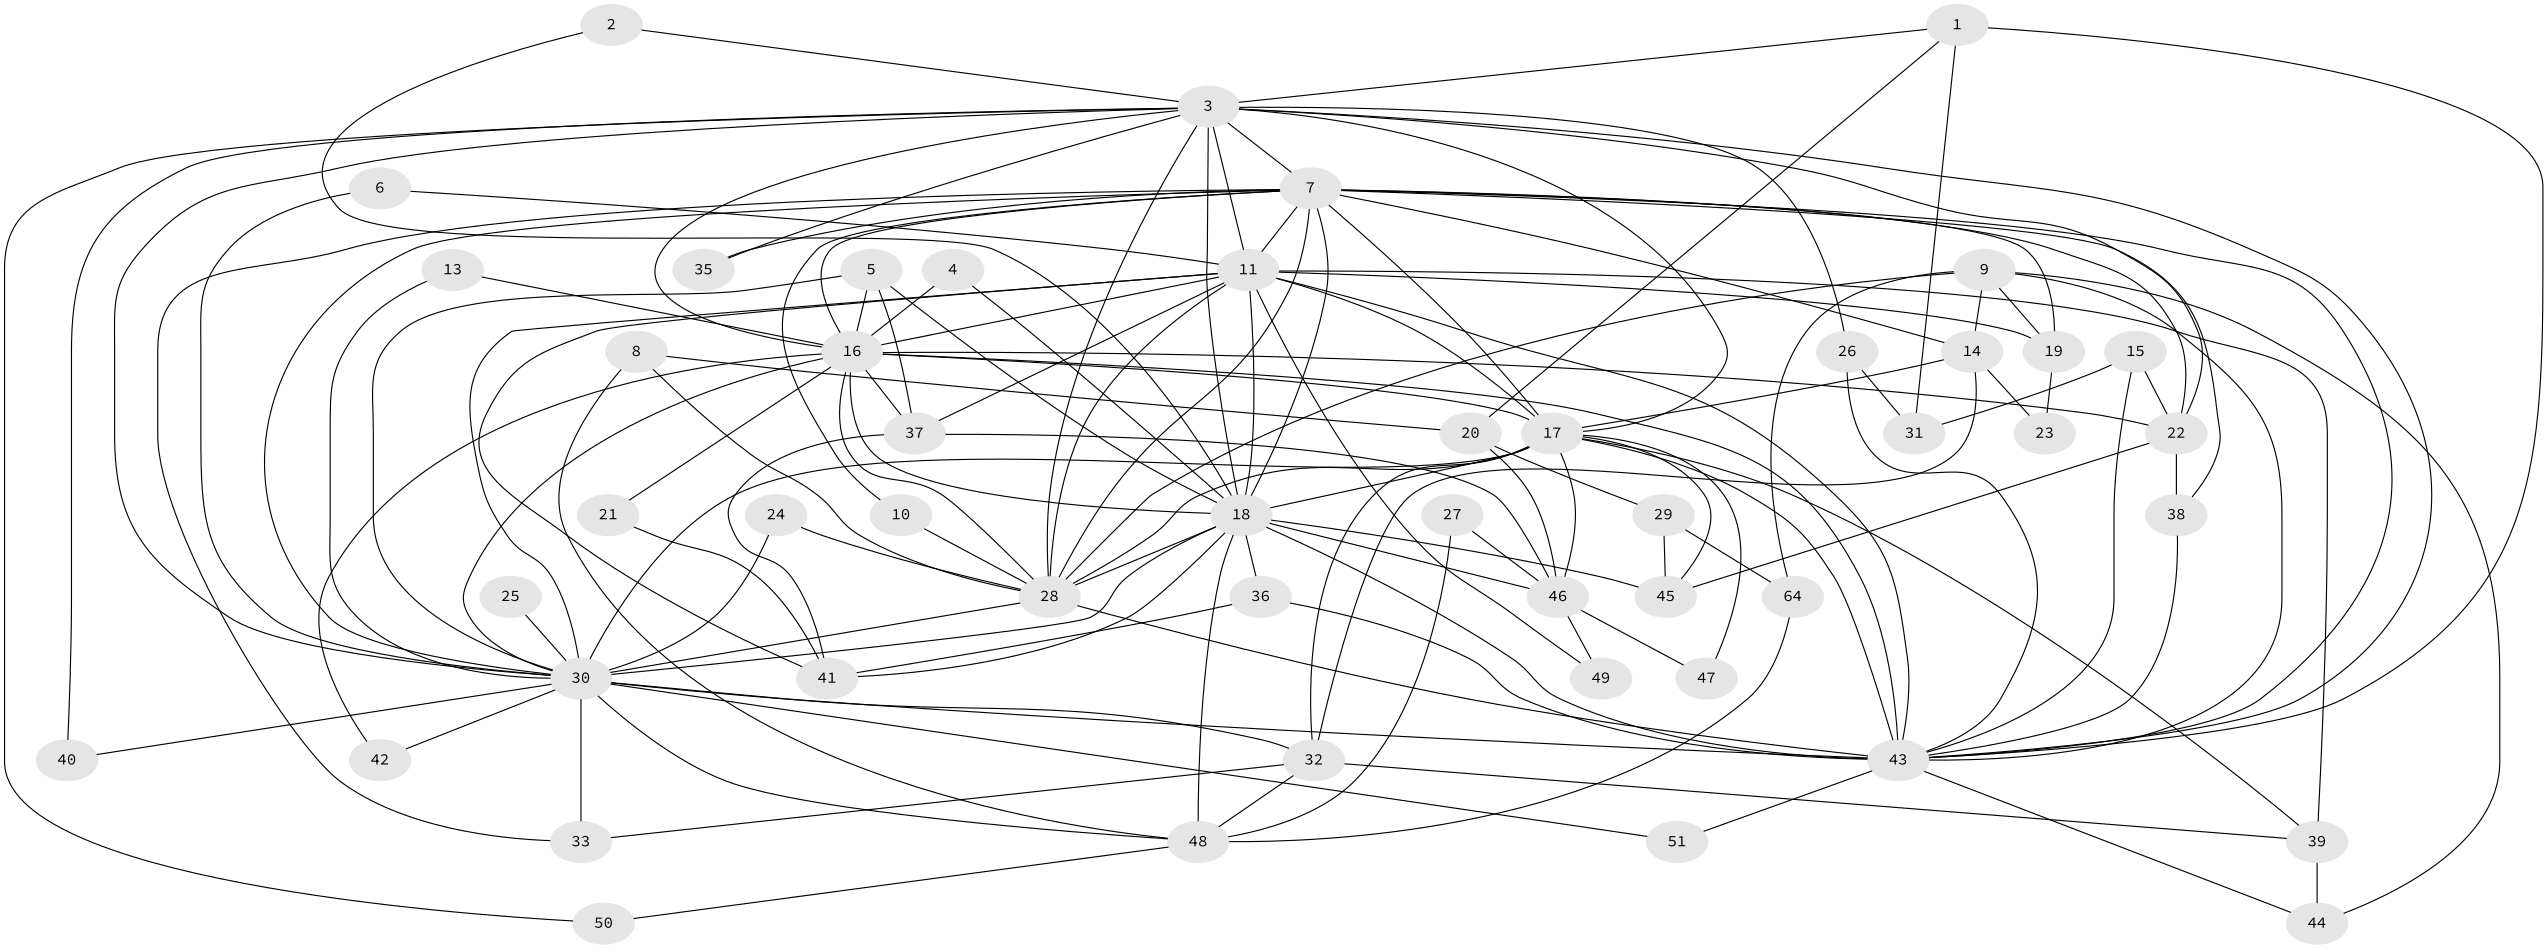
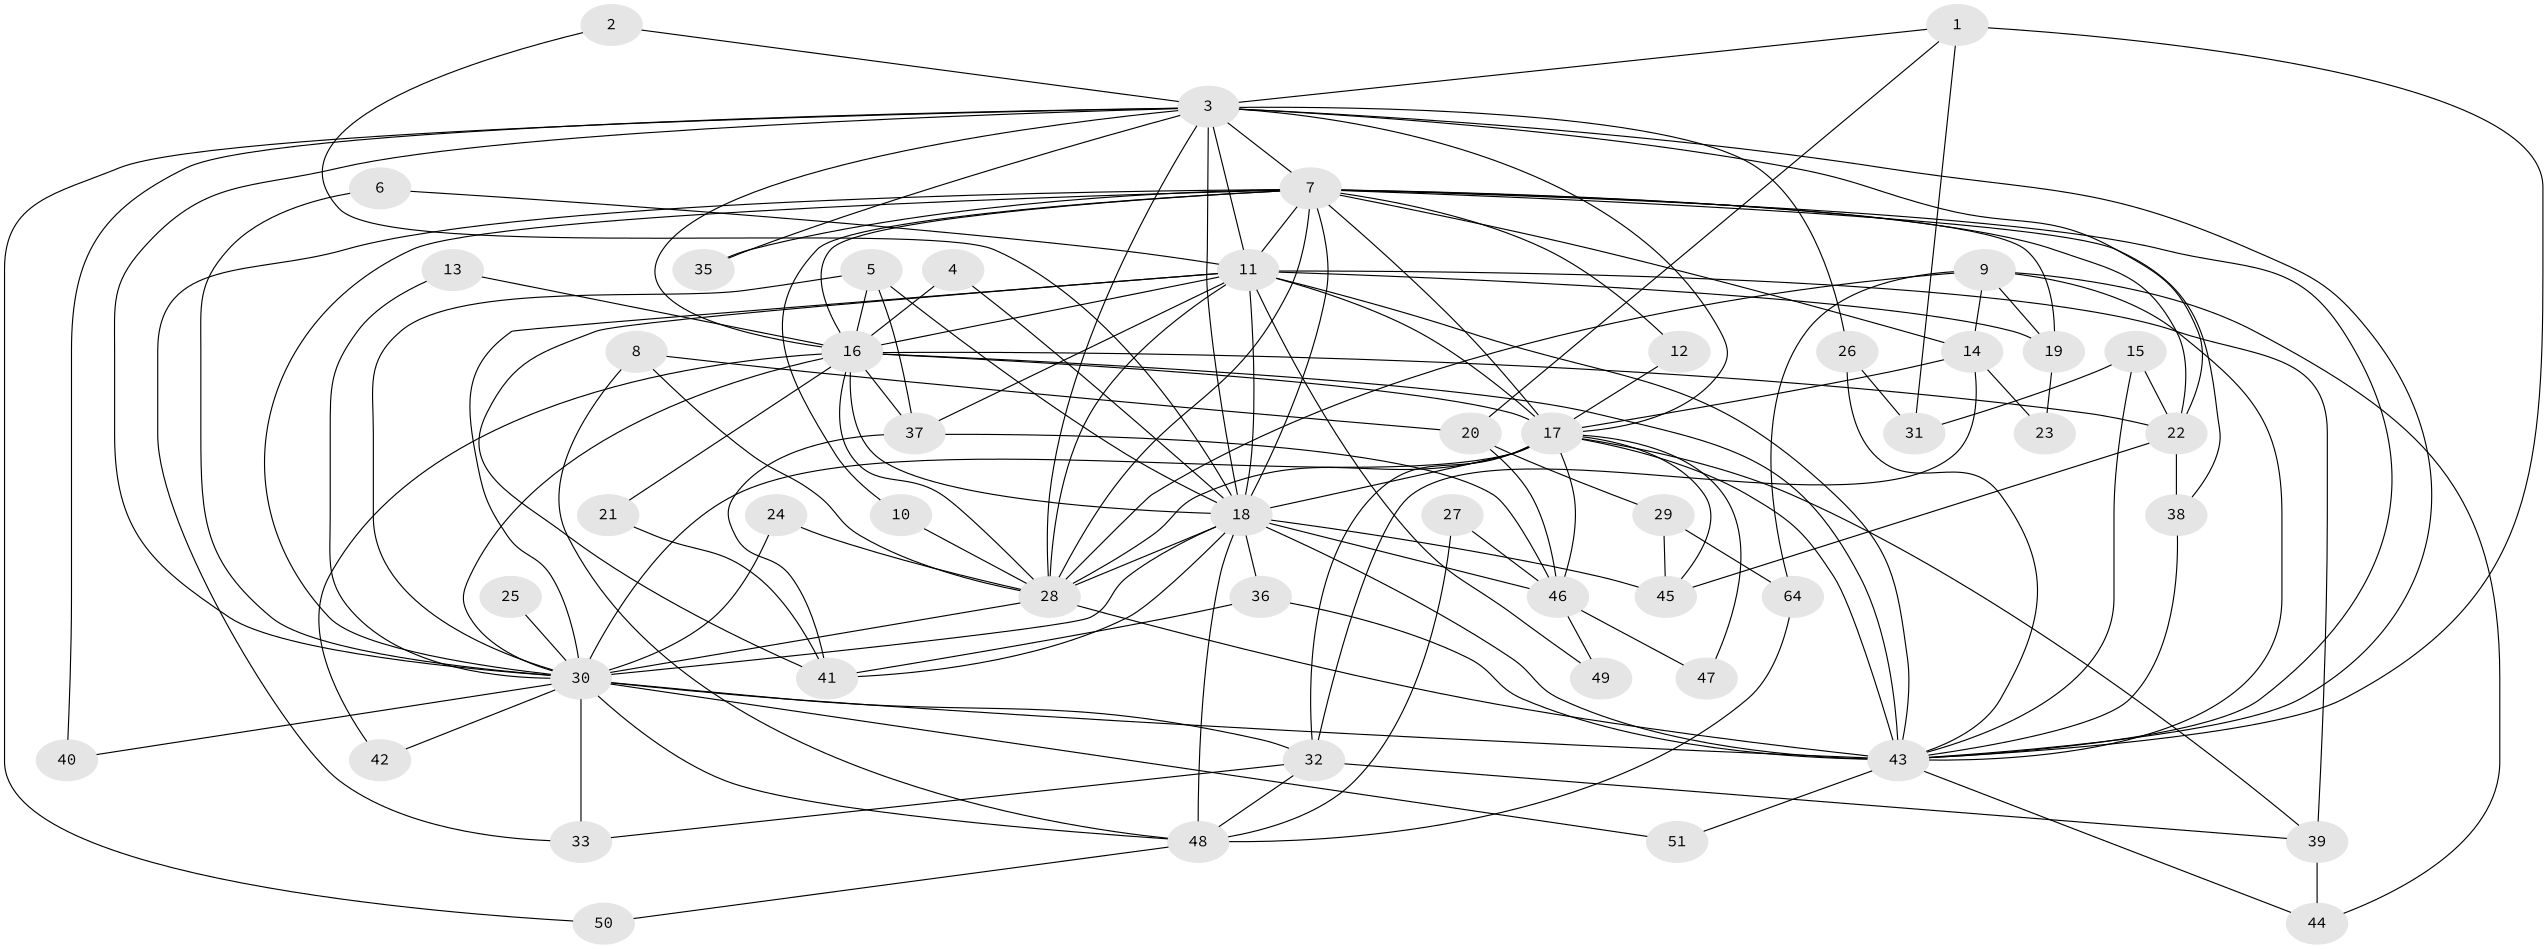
node "12": added
